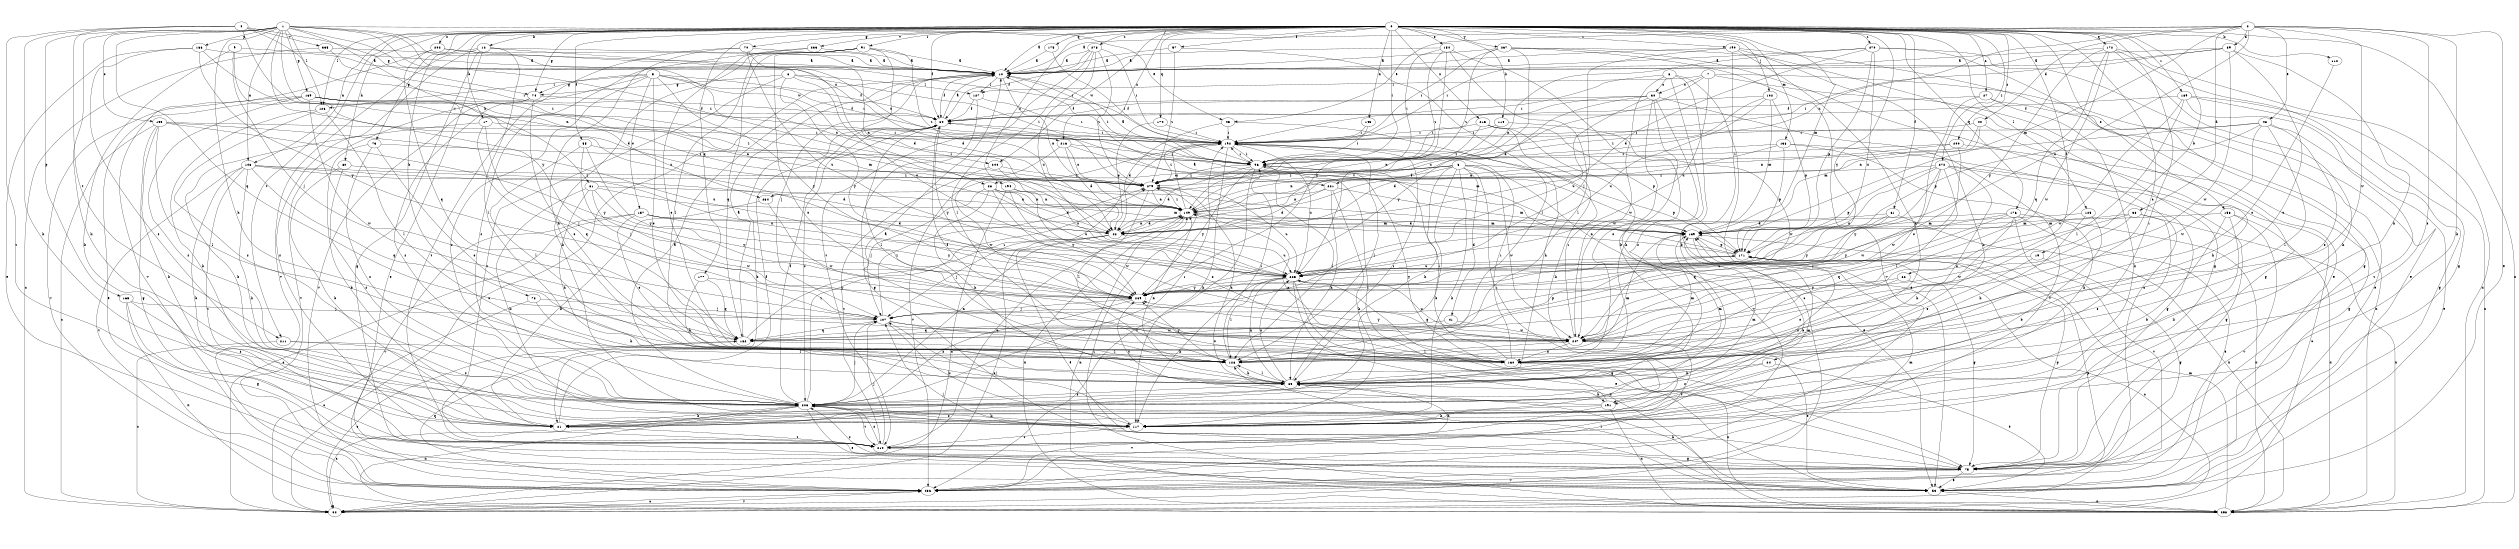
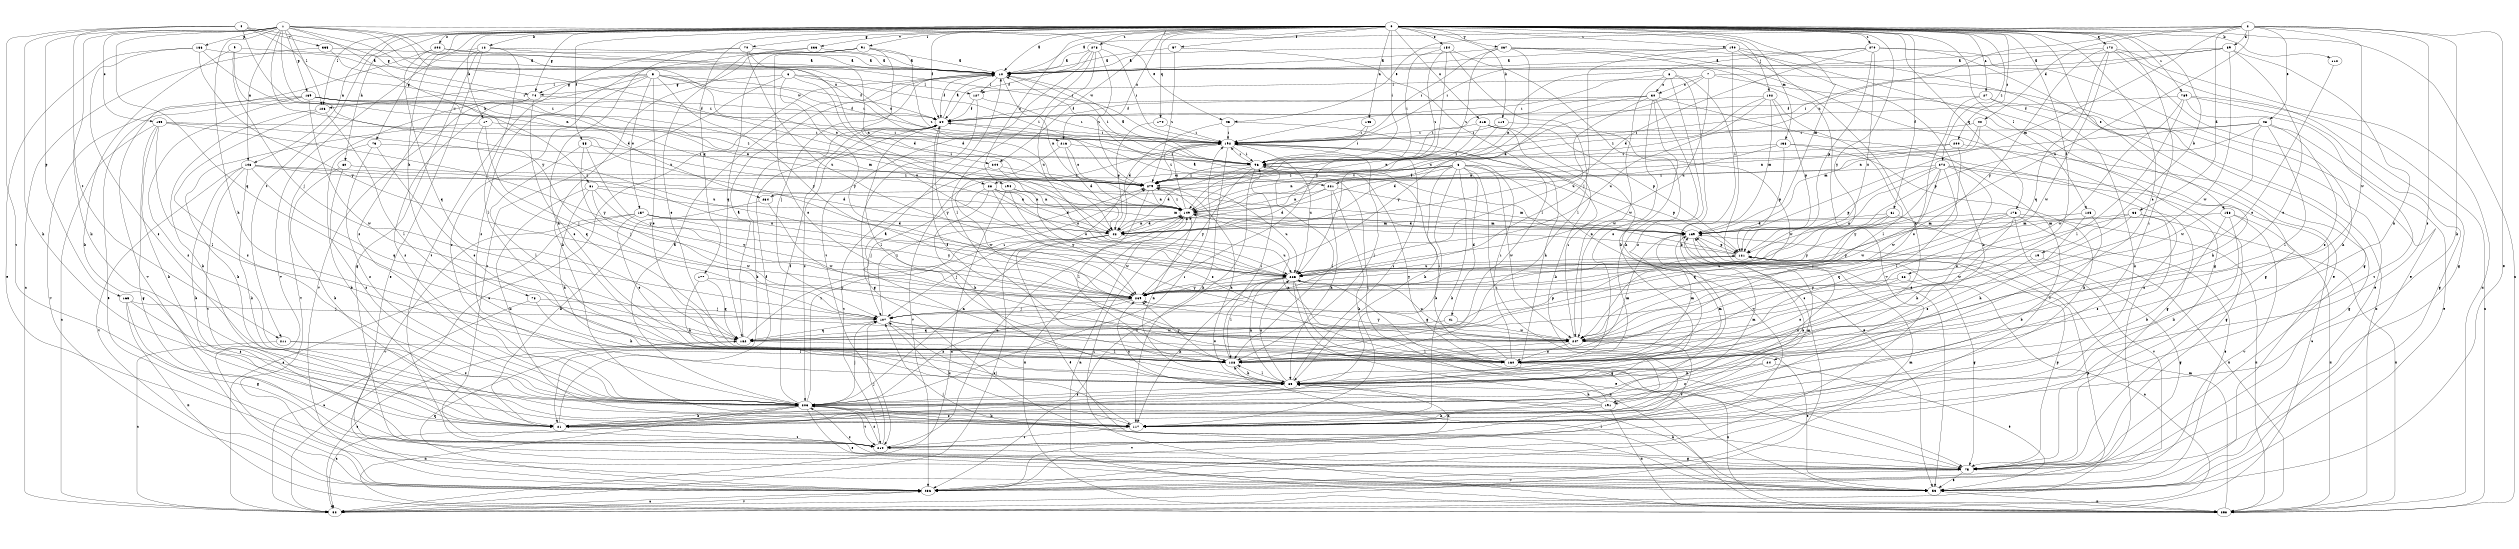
node "175": removed
node "189": label "189" -> "789"
edge "216" -> "139": removed, label "m"
node "171": label "171" -> "121"
edge "91" -> "128": now "102" -> "128"
edge "85" -> "191": reversed
edge "12" -> "214": now "12" -> "203"
